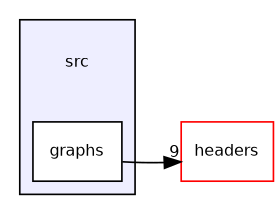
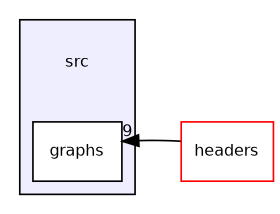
edge "graphs" -> "headers": reversed
